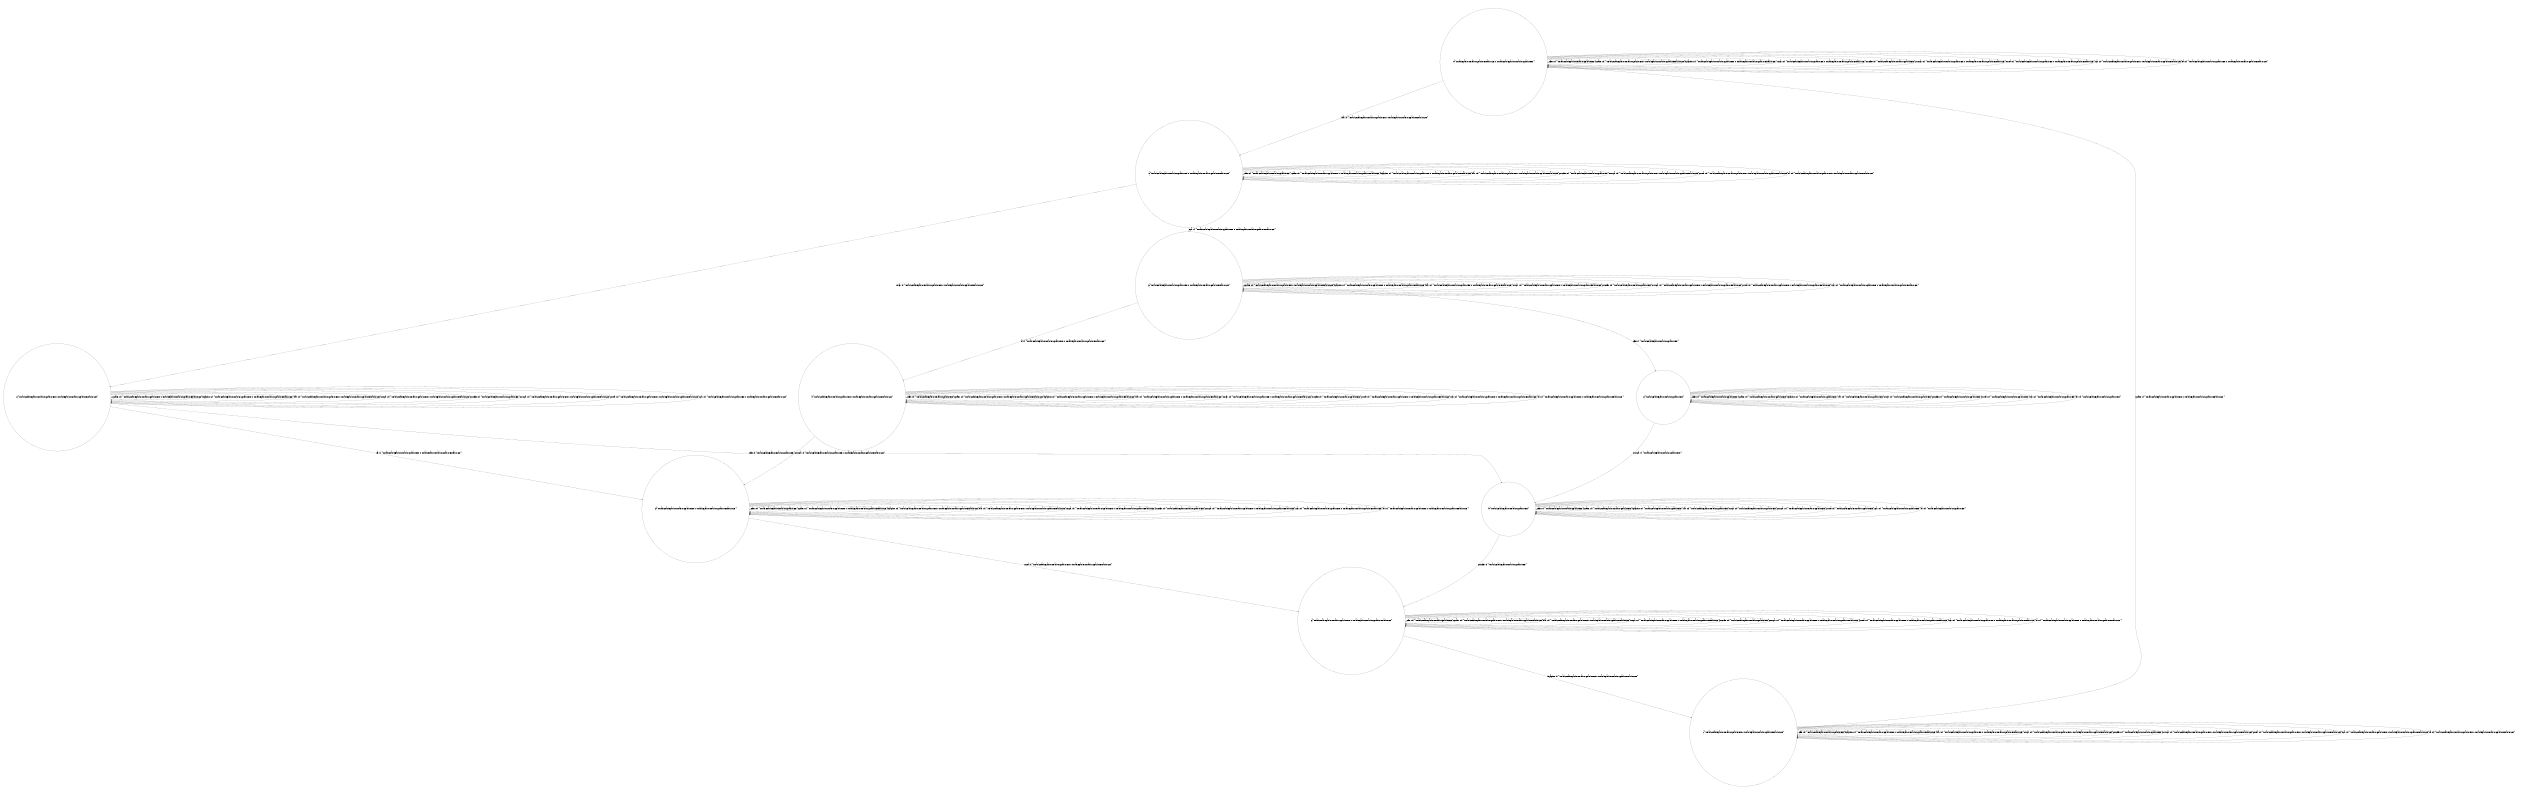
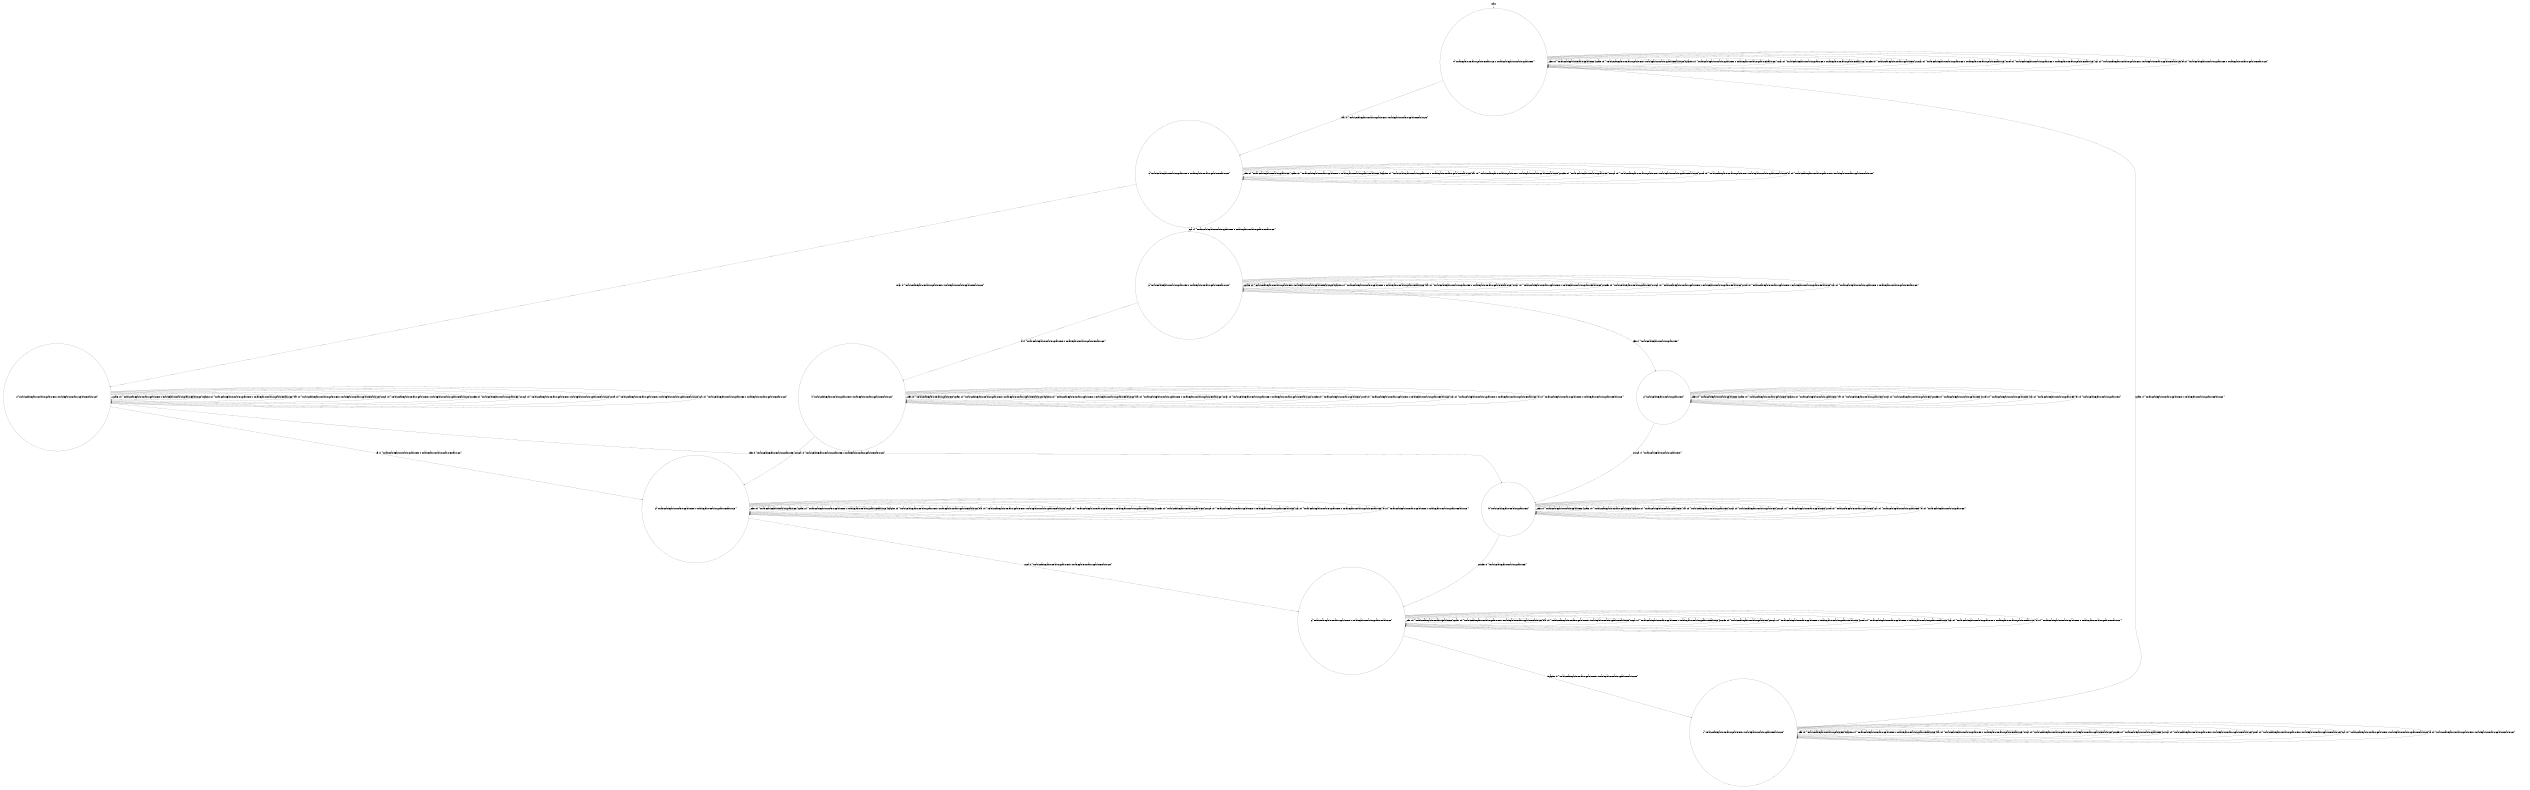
node "__start0": added
